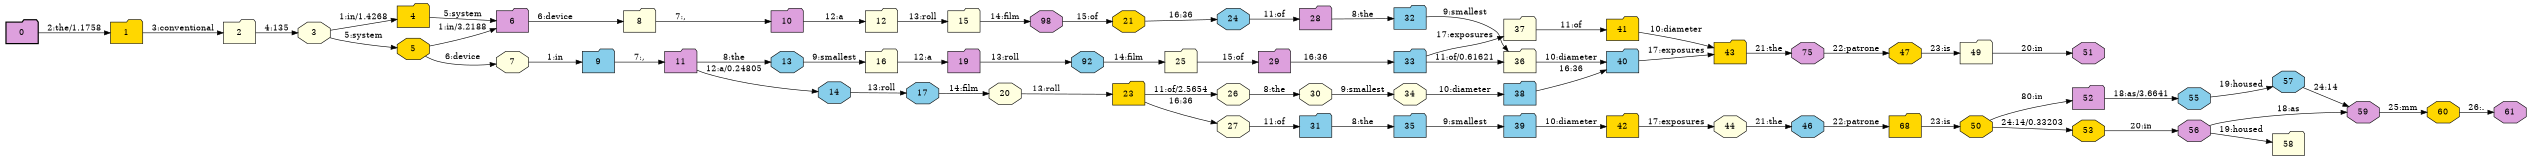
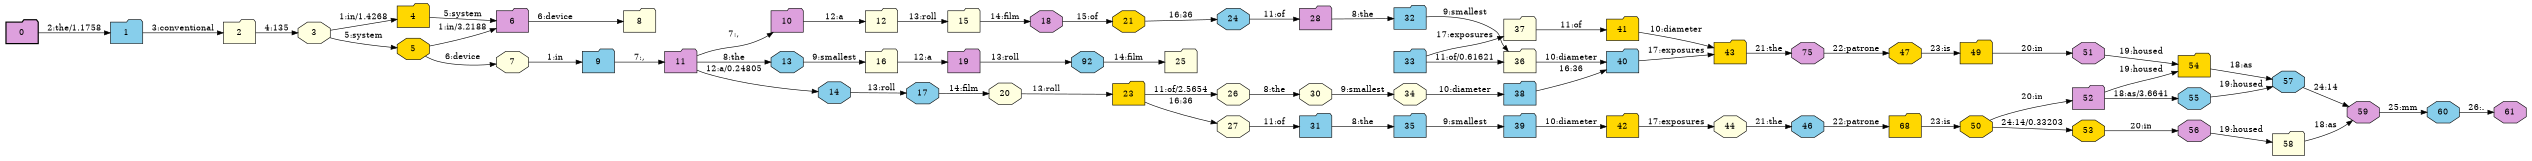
edge "8" -> "10": now "11" -> "10"
node "98": label "98" -> "18"
node "1": fillcolor gold -> skyblue
node "49": fillcolor lightyellow -> gold
node "29": removed
node "54": added
edge "50" -> "52": label "80:in" -> "20:in"
node "60": fillcolor gold -> skyblue
edge "56" -> "59": now "58" -> "59"
